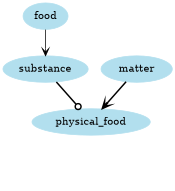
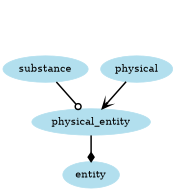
node "food": removed
node "matter": label "matter" -> "physical"
node "physical_food": label "physical_food" -> "physical_entity"
node "entity": added
